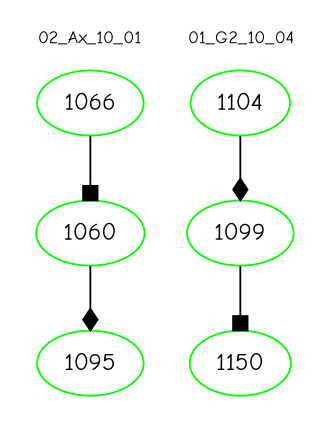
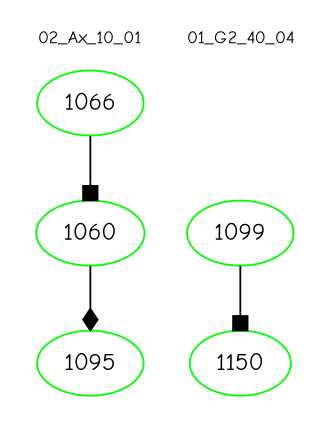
cluster "01_G2_10_04": label "01_G2_10_04" -> "01_G2_40_04"
node "1104": removed
